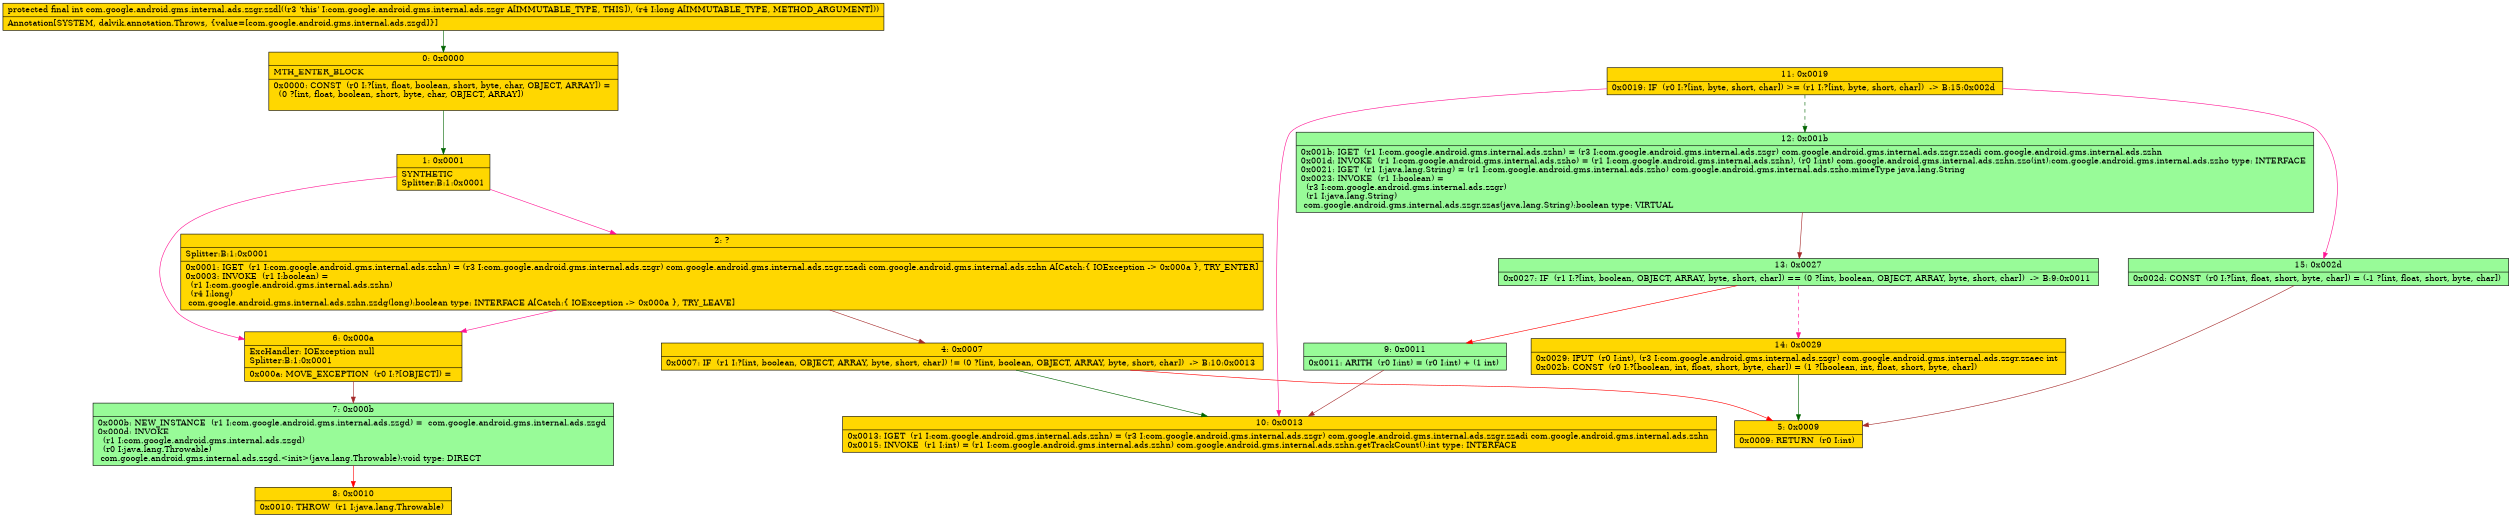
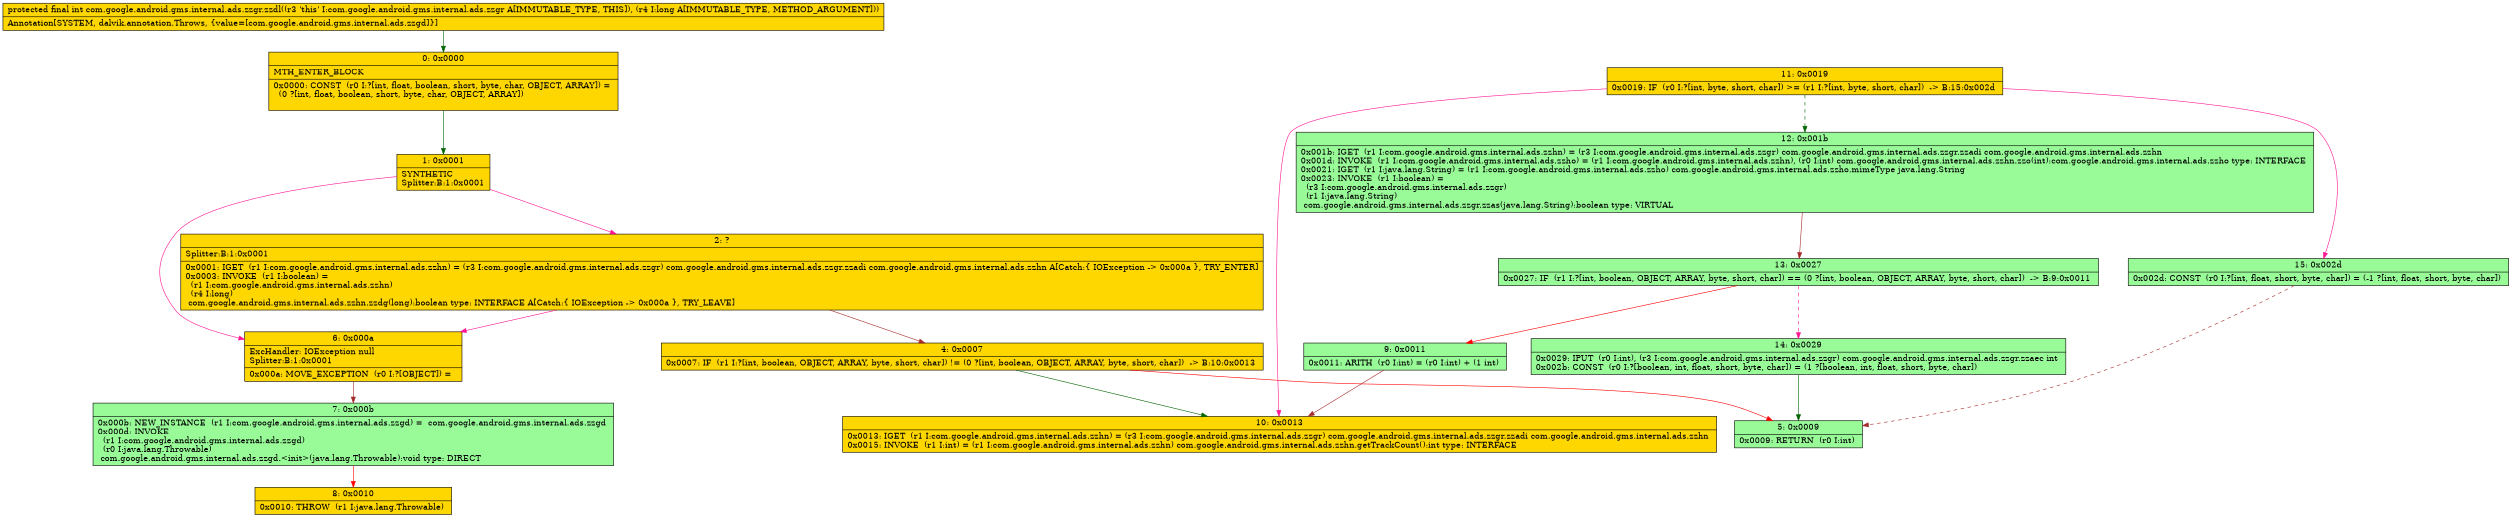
node "14: 0x0029": fillcolor gold -> palegreen
edge "15: 0x002d" -> "5: 0x0009": style solid -> dashed
node "5: 0x0009": fillcolor gold -> palegreen
